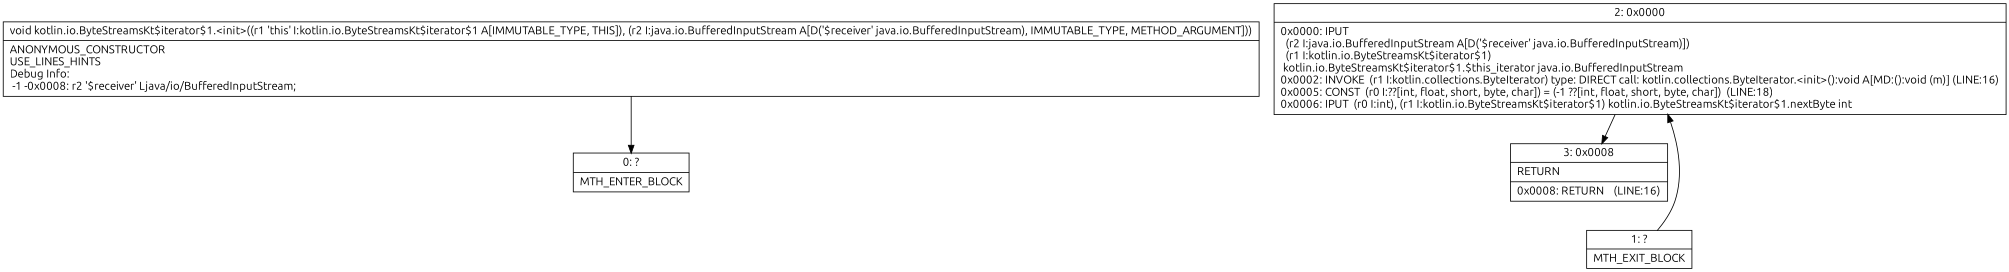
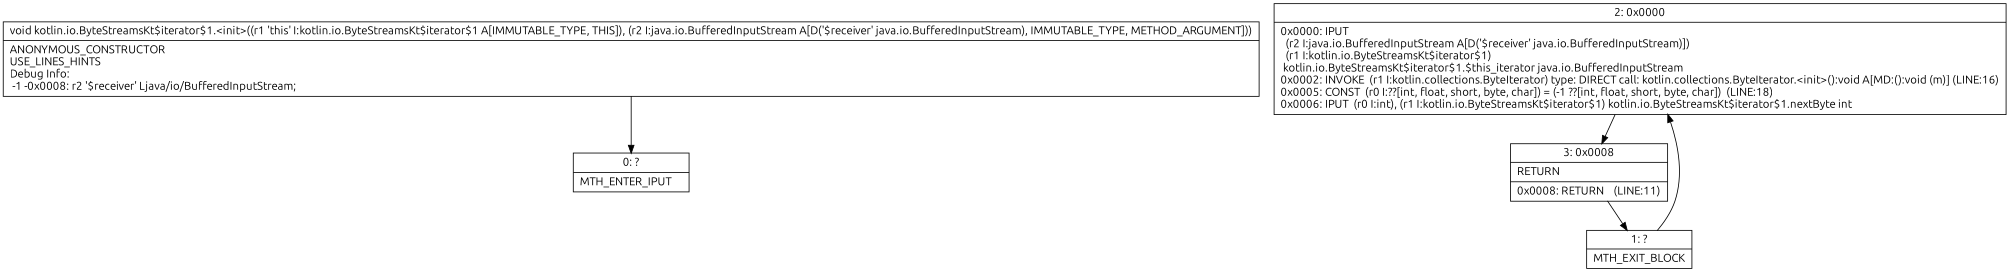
node "0: ?": text "MTH_ENTER_BLOCK" -> "MTH_ENTER_IPUT"
node "3: 0x0008": text "0x0008: RETURN    (LINE:16)" -> "0x0008: RETURN    (LINE:11)"
edge "3: 0x0008" -> "1: ?": added
